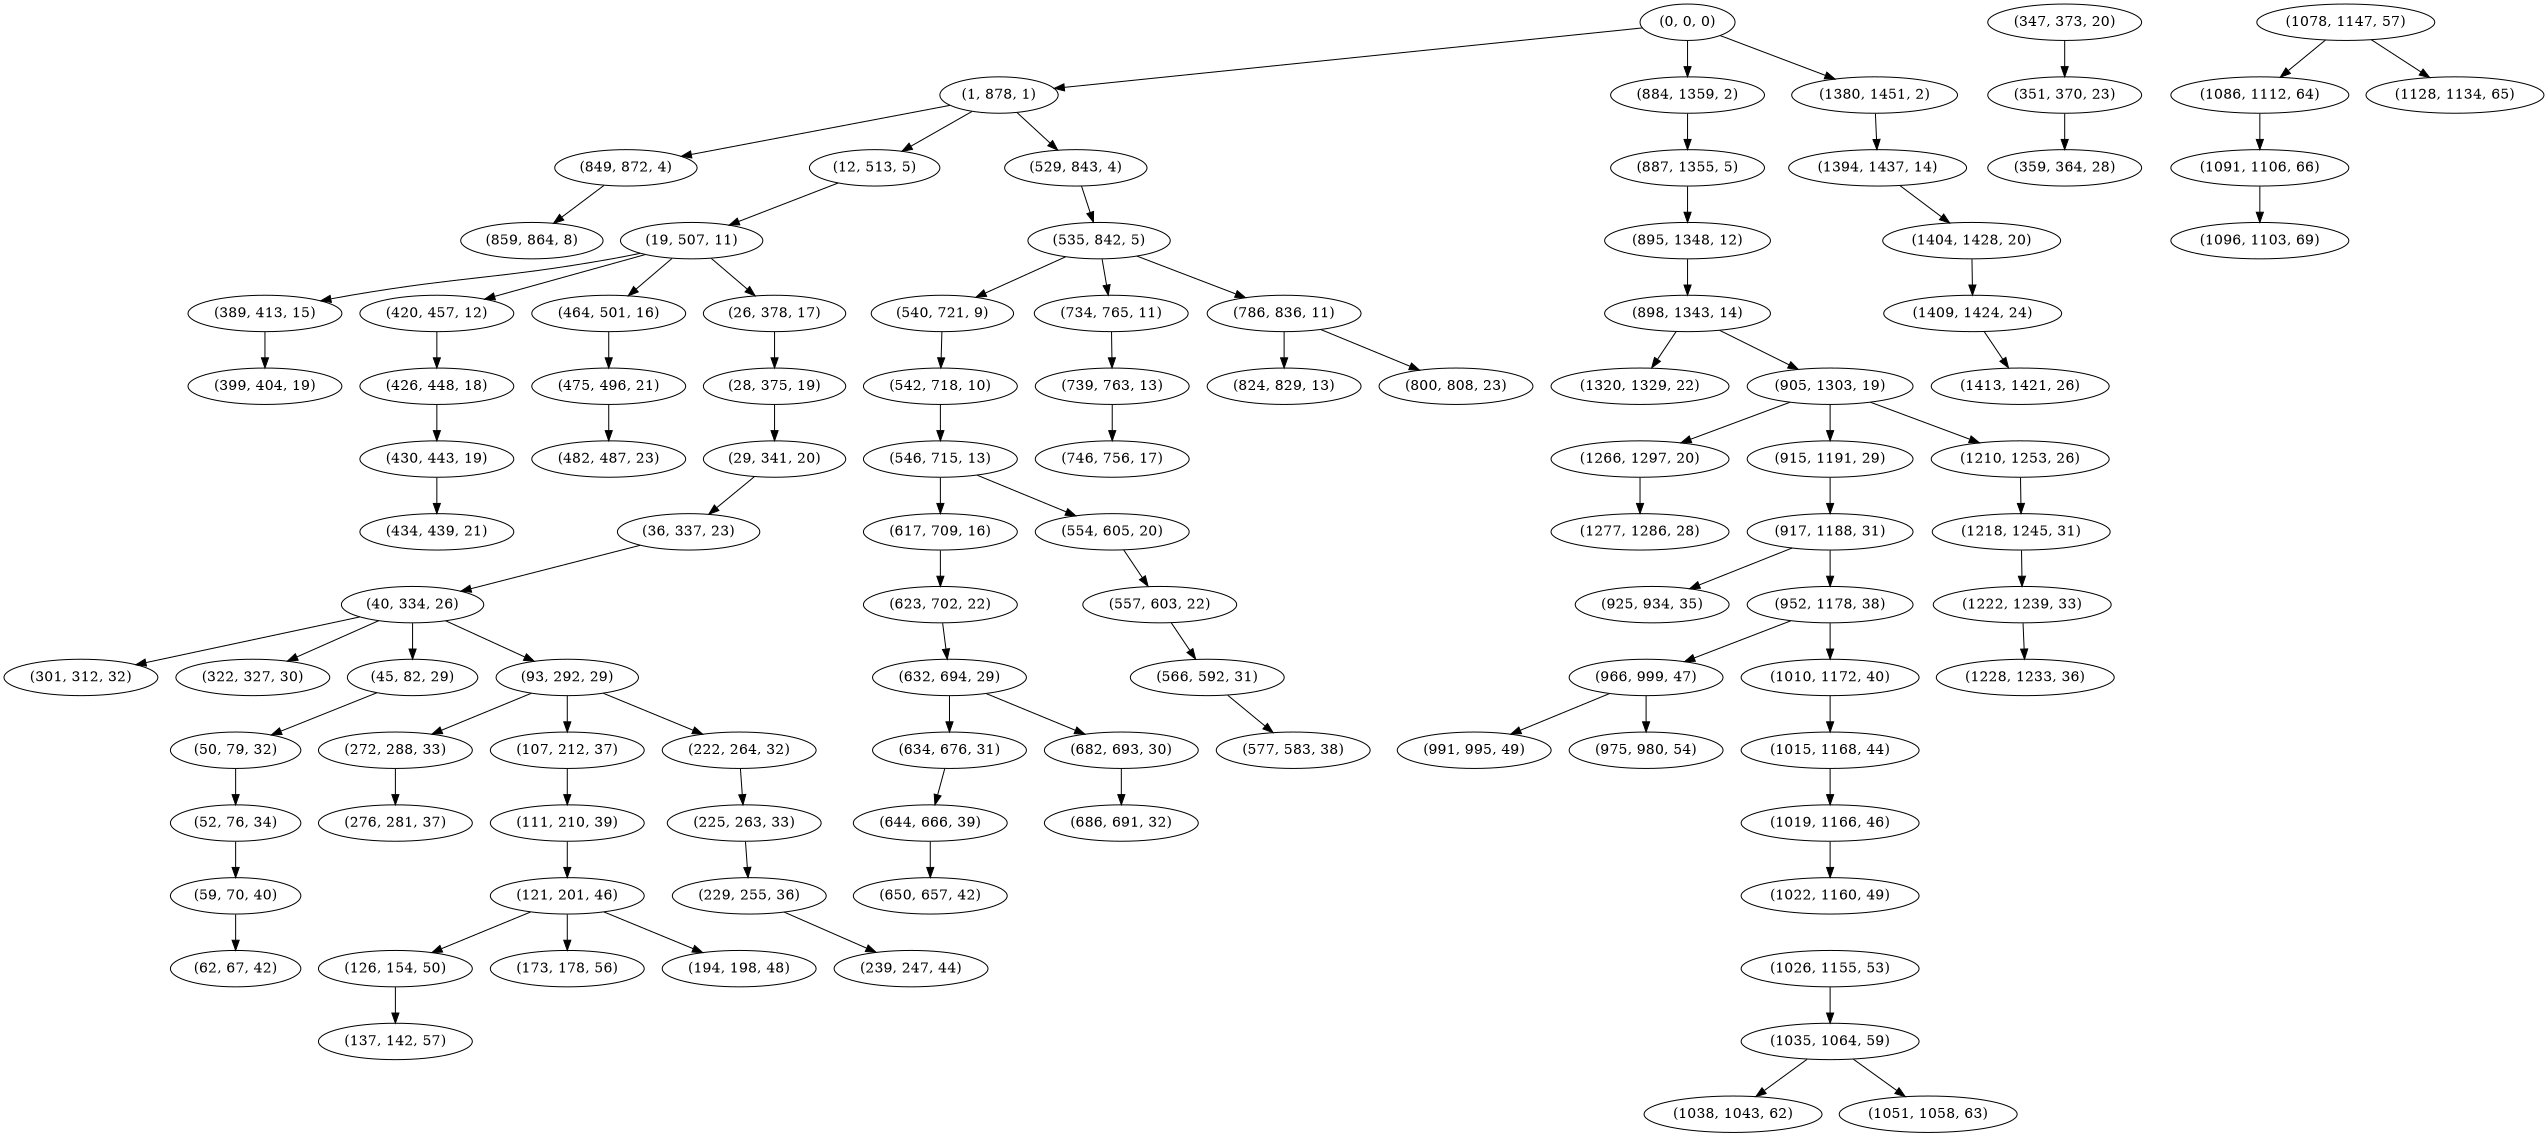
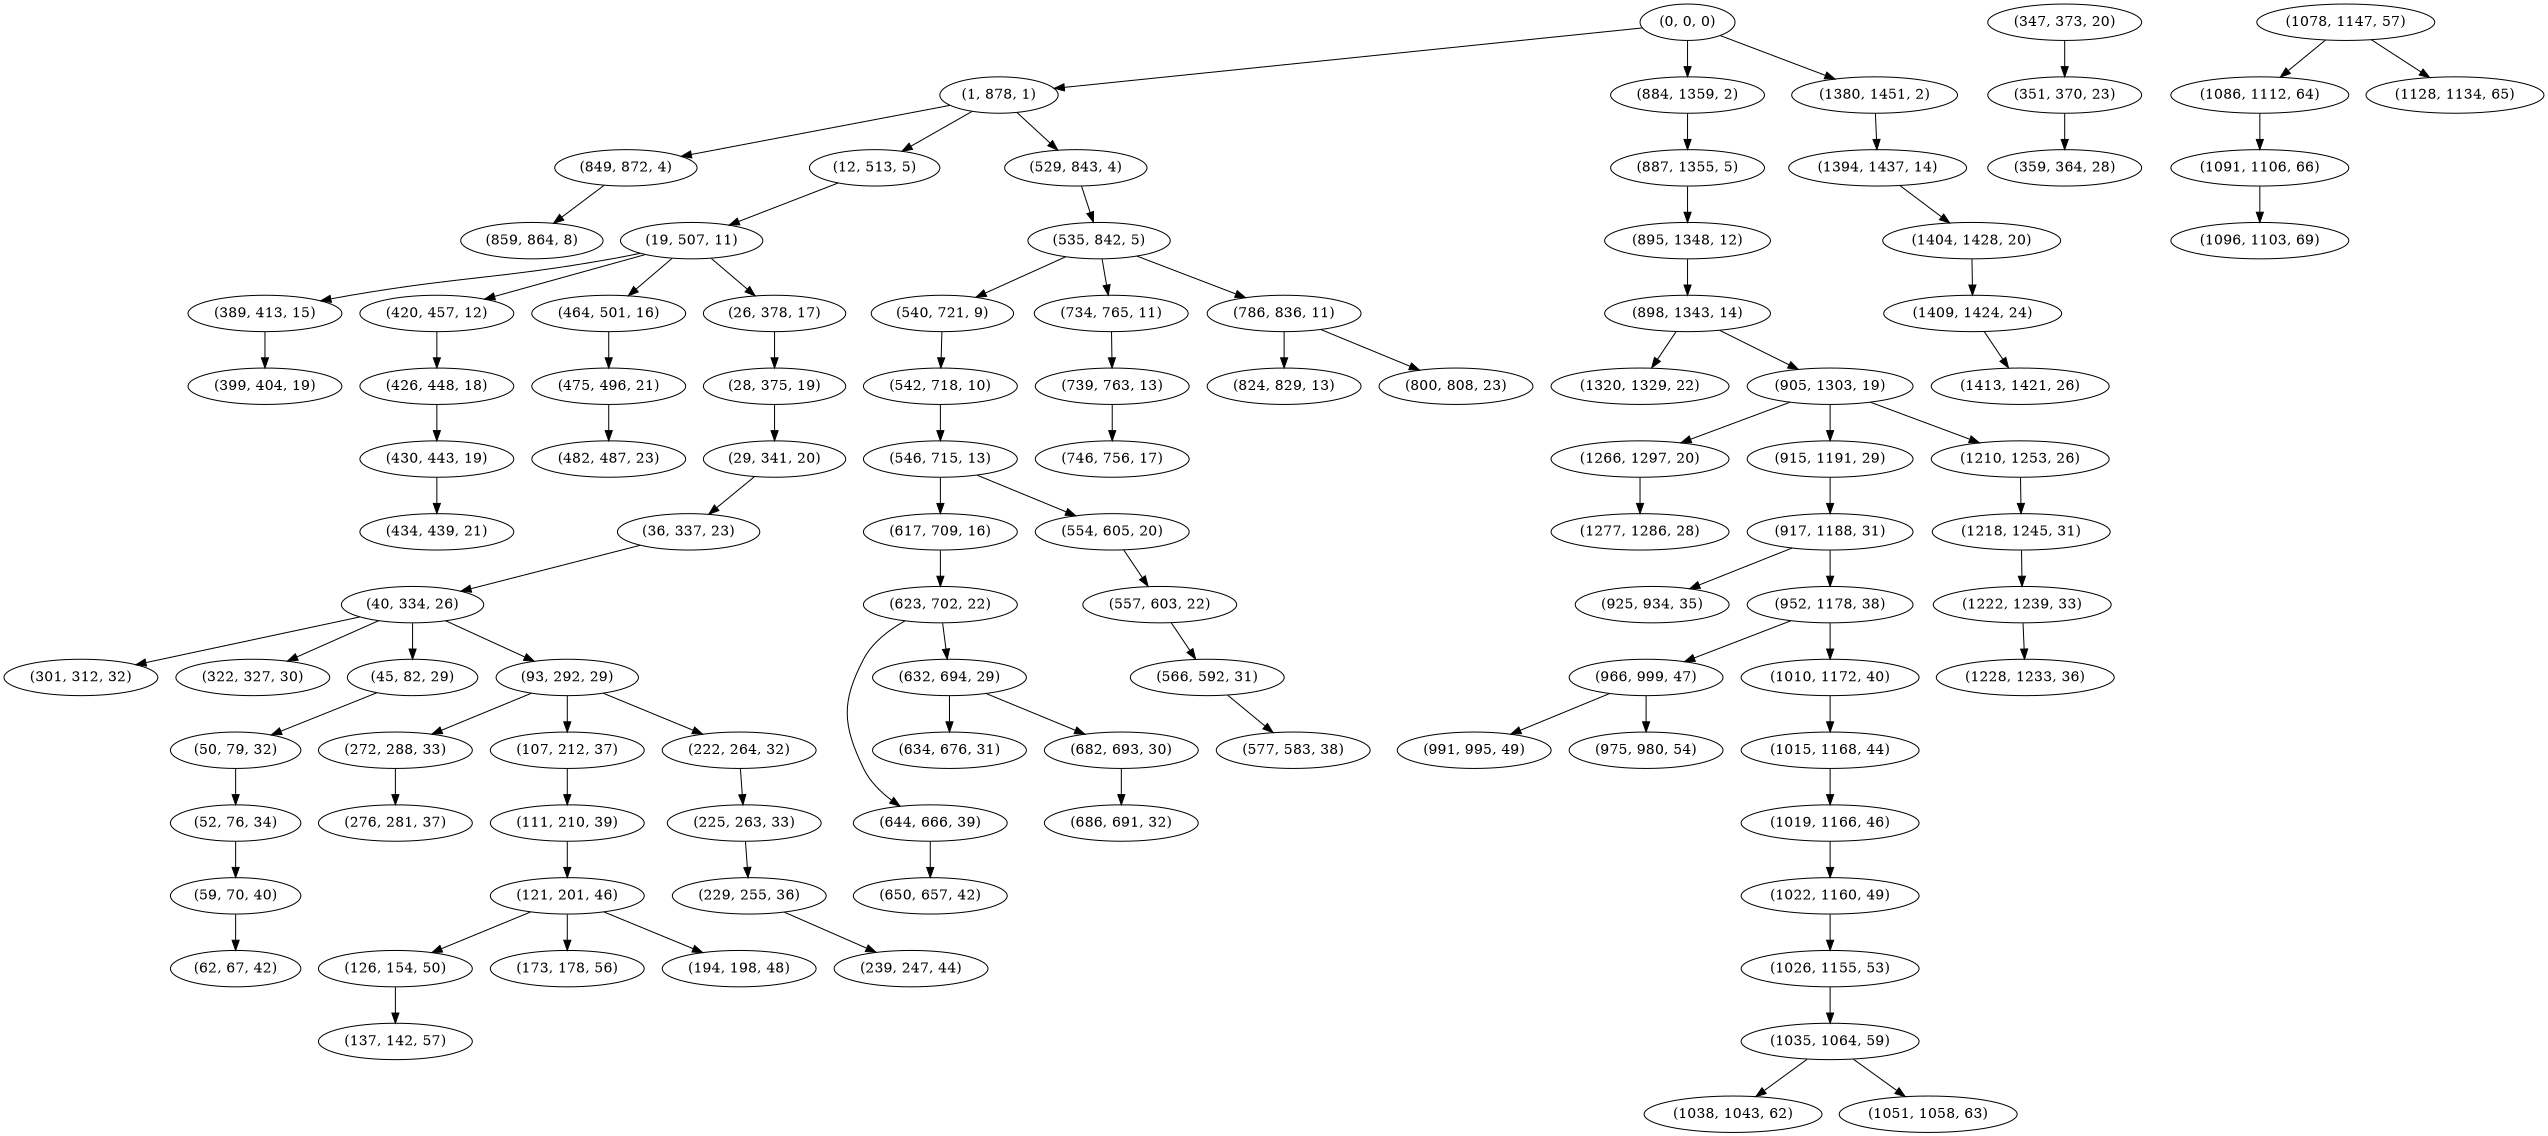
edge "(634, 676, 31)" -> "(644, 666, 39)": now "(623, 702, 22)" -> "(644, 666, 39)"
edge "(1022, 1160, 49)" -> "(1026, 1155, 53)": added
